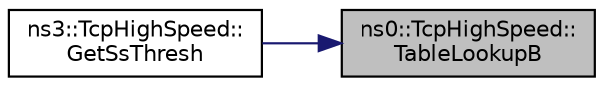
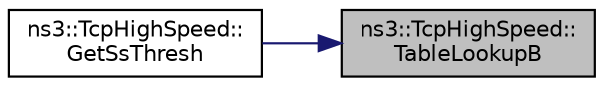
node "ns0::TcpHighSpeed:: TableLookupB": label "ns0::TcpHighSpeed:: TableLookupB" -> "ns3::TcpHighSpeed:: TableLookupB"
